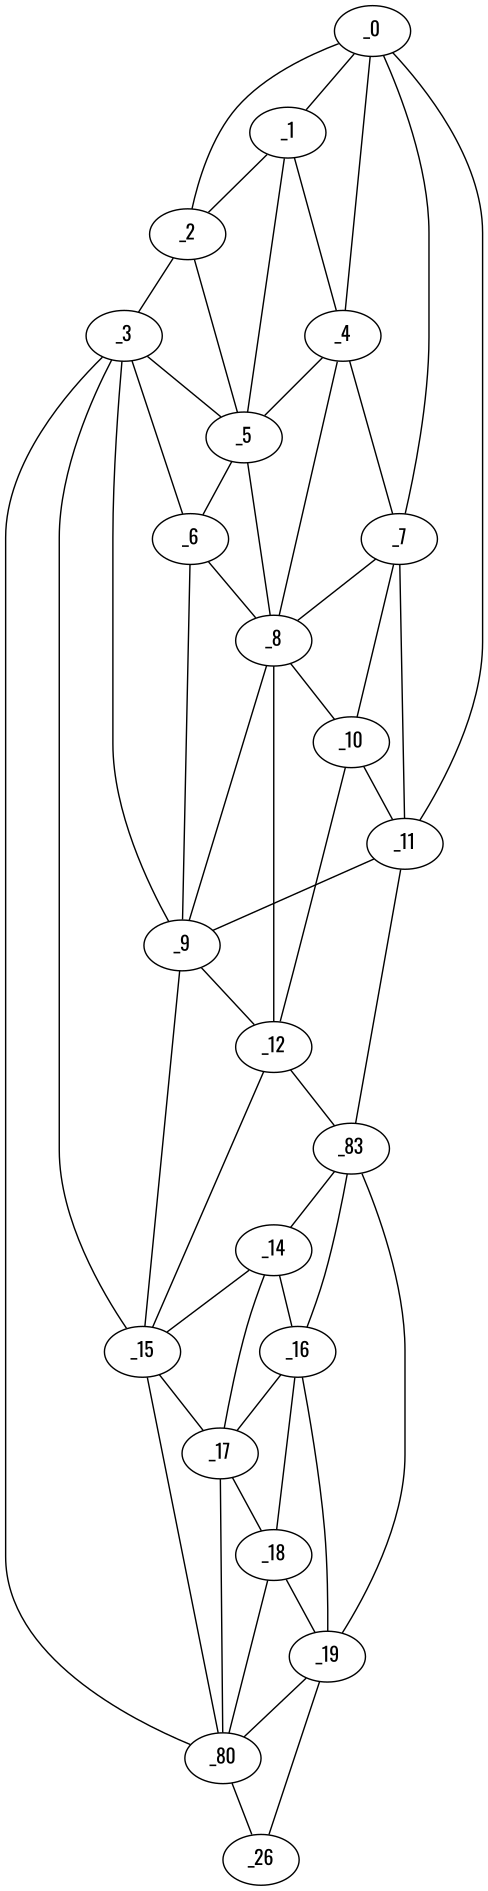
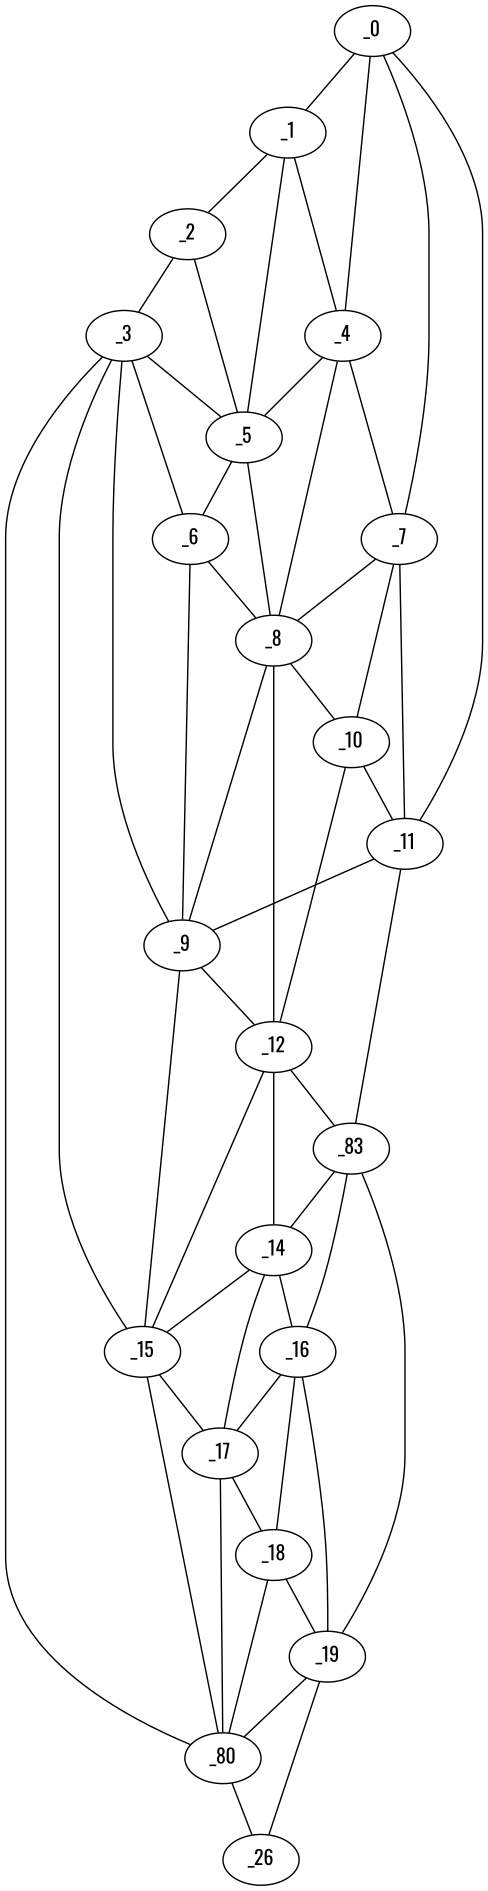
edge "_0" -- "_2": removed
edge "_12" -- "_14": added
